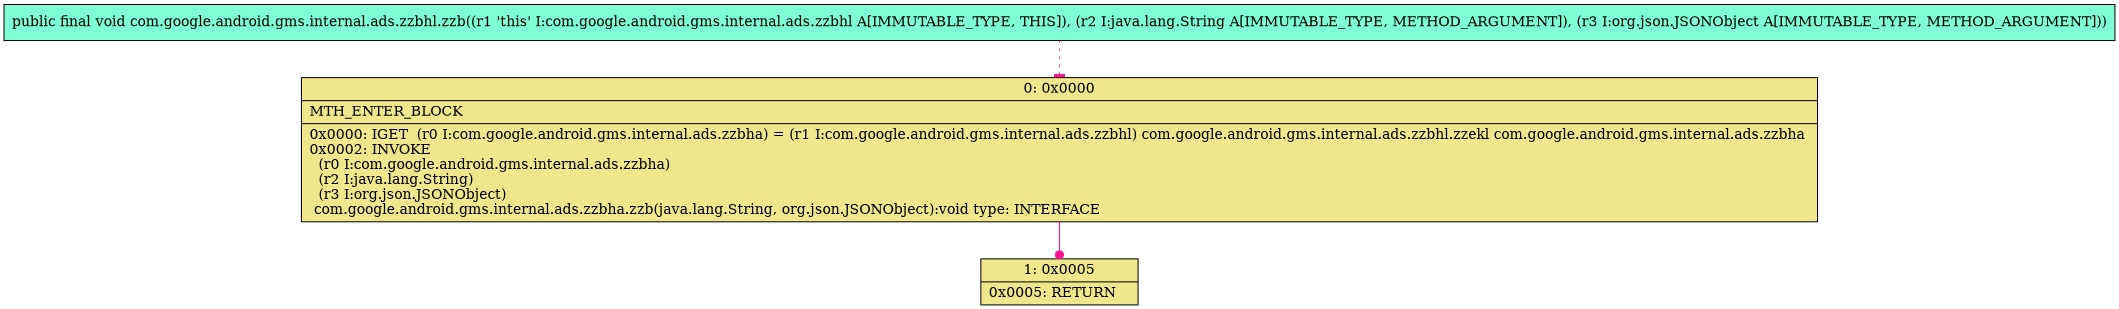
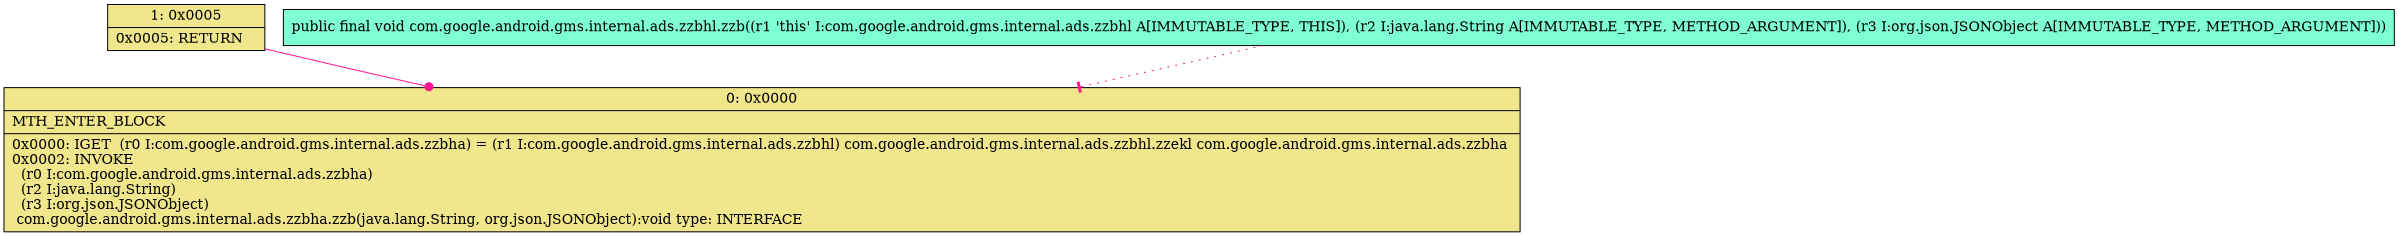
edge "0: 0x0000" -> "1: 0x0005": reversed
